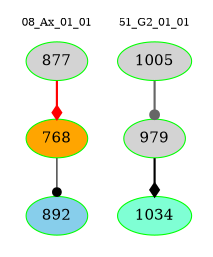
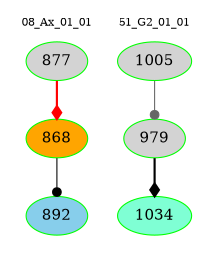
edge "1005" -> "979": style bold -> solid
node "768": label "768" -> "868"
